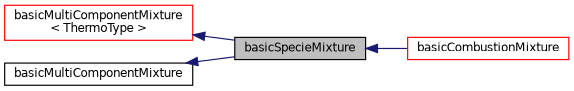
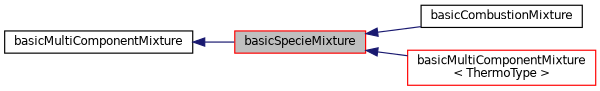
edge "basicSpecieMixture" -> "basicMultiComponentMixture < ThermoType >": reversed
node "basicSpecieMixture": color black -> red
node "basicCombustionMixture": color red -> black
